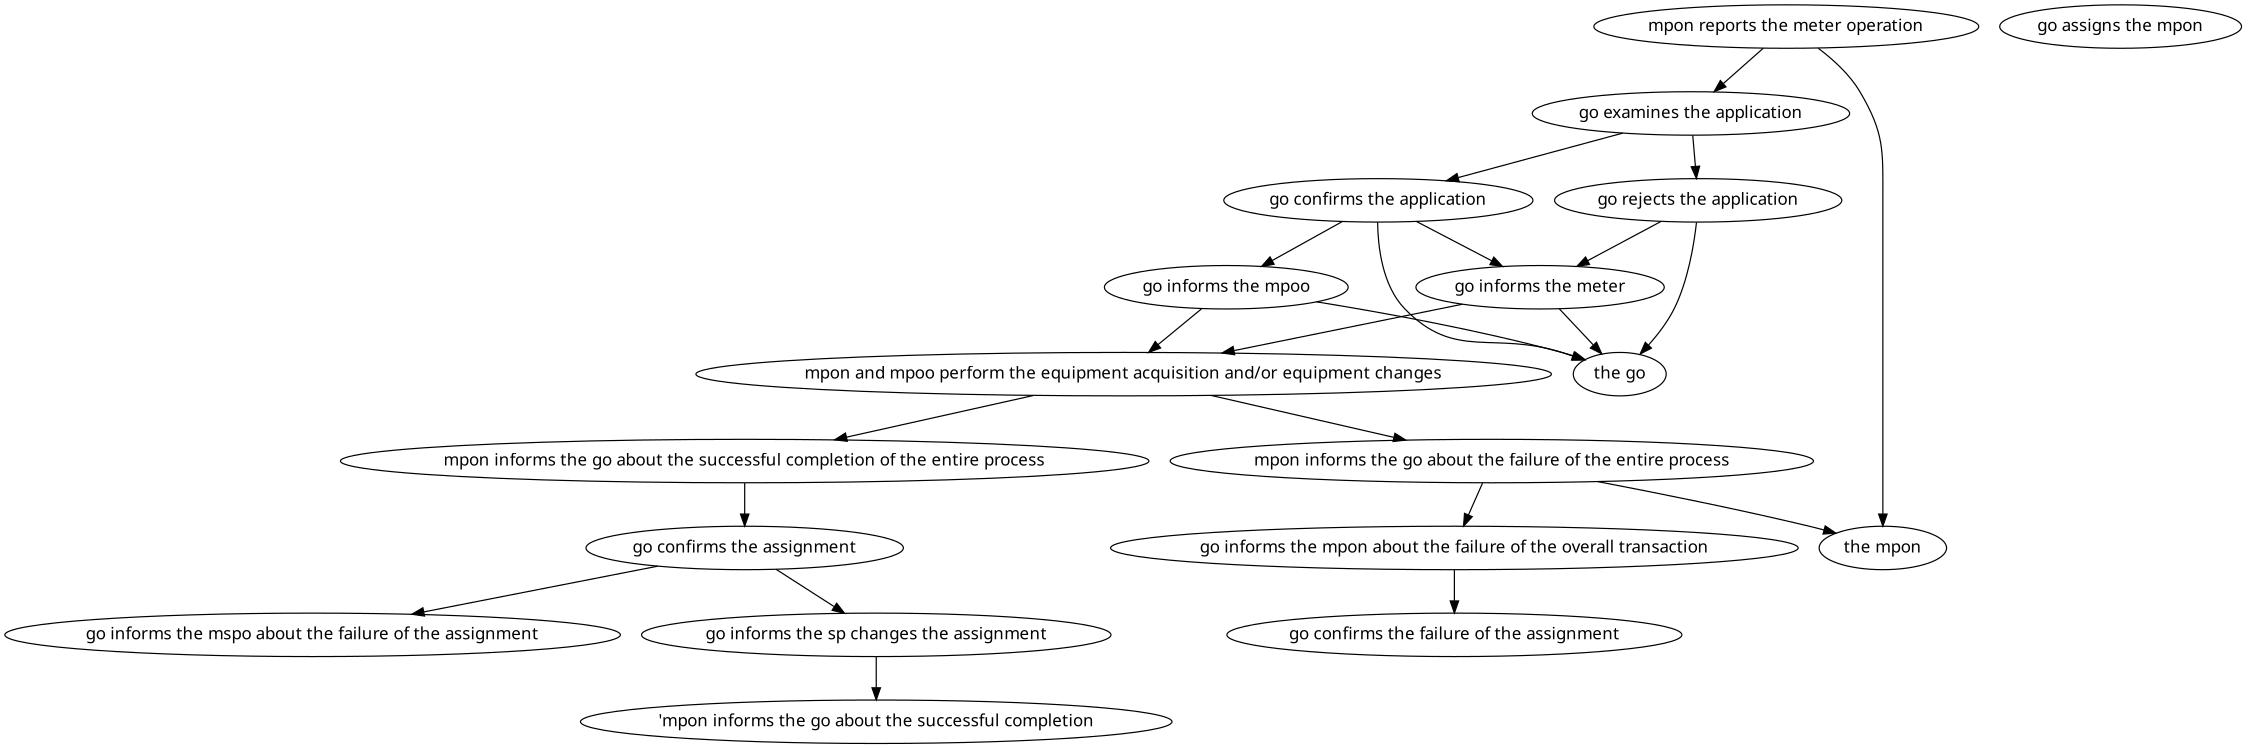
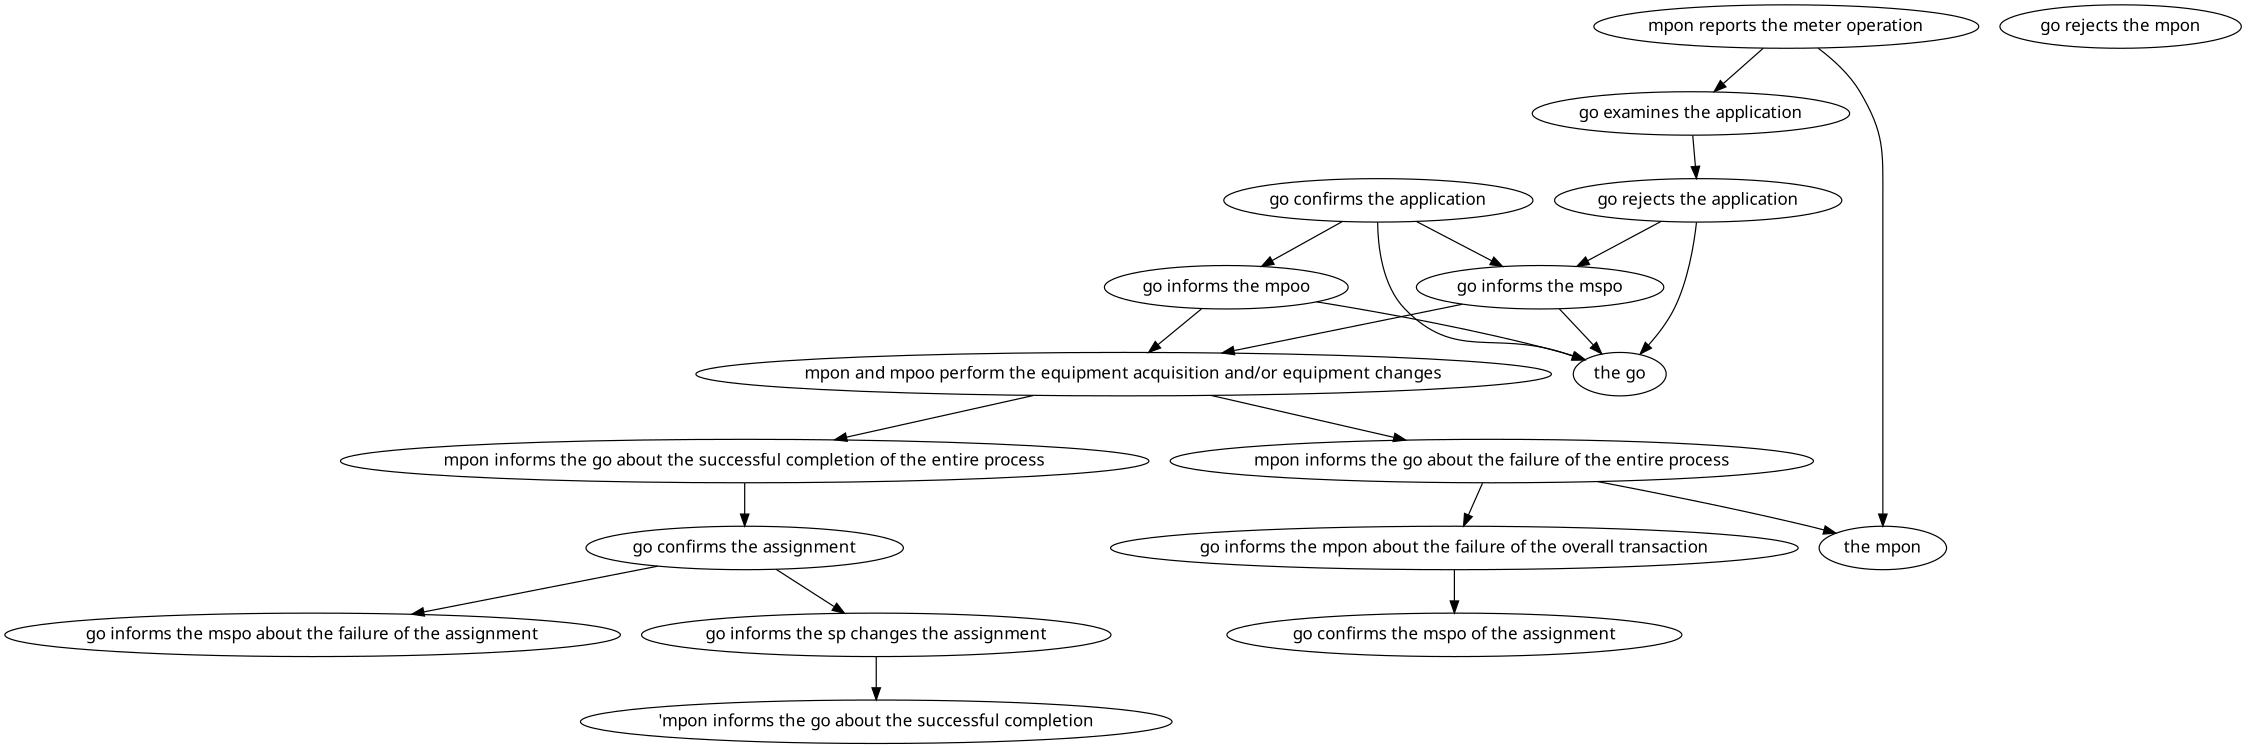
node "go assigns the mpon": label "go assigns the mpon" -> "go rejects the mpon"
edge "go examines the application" -> "go confirms the application": removed
node "go informs the meter": label "go informs the meter" -> "go informs the mspo"
node "go confirms the failure of the assignment": label "go confirms the failure of the assignment" -> "go confirms the mspo of the assignment"
